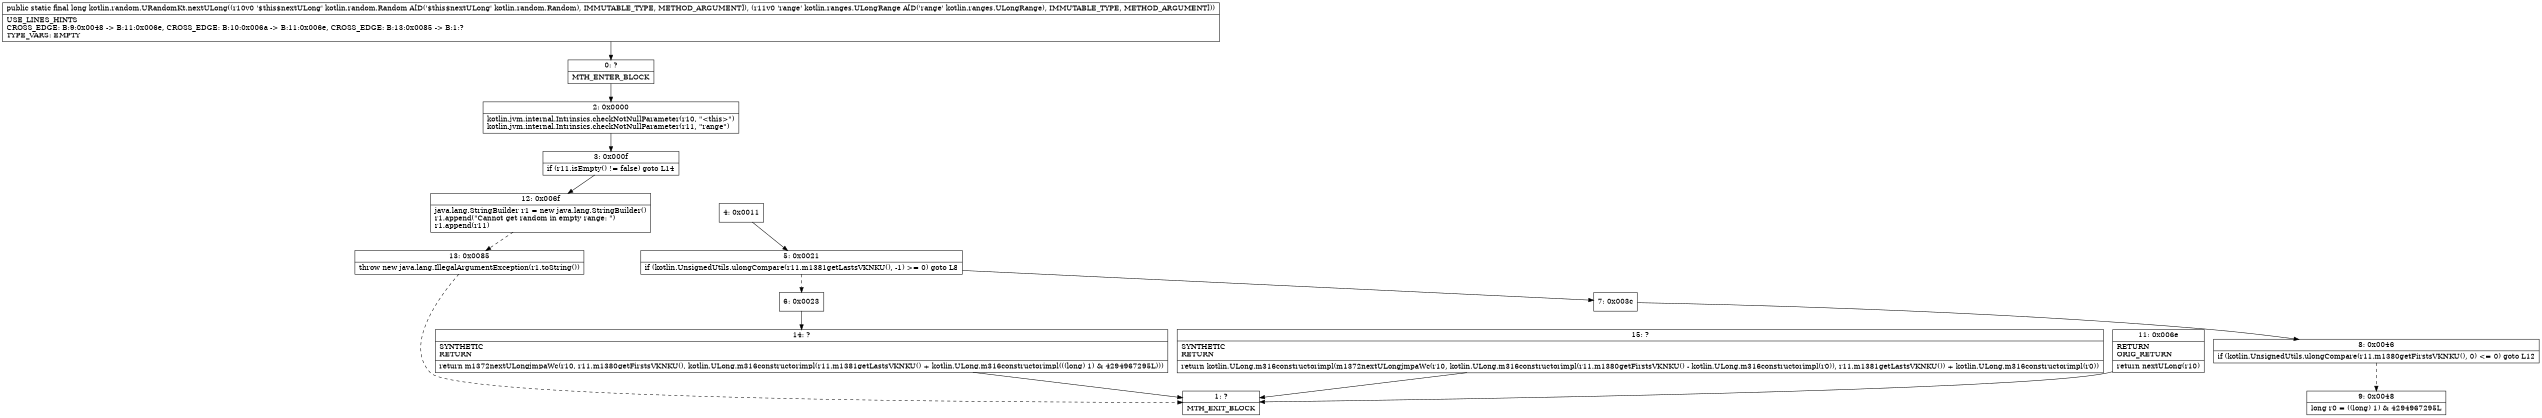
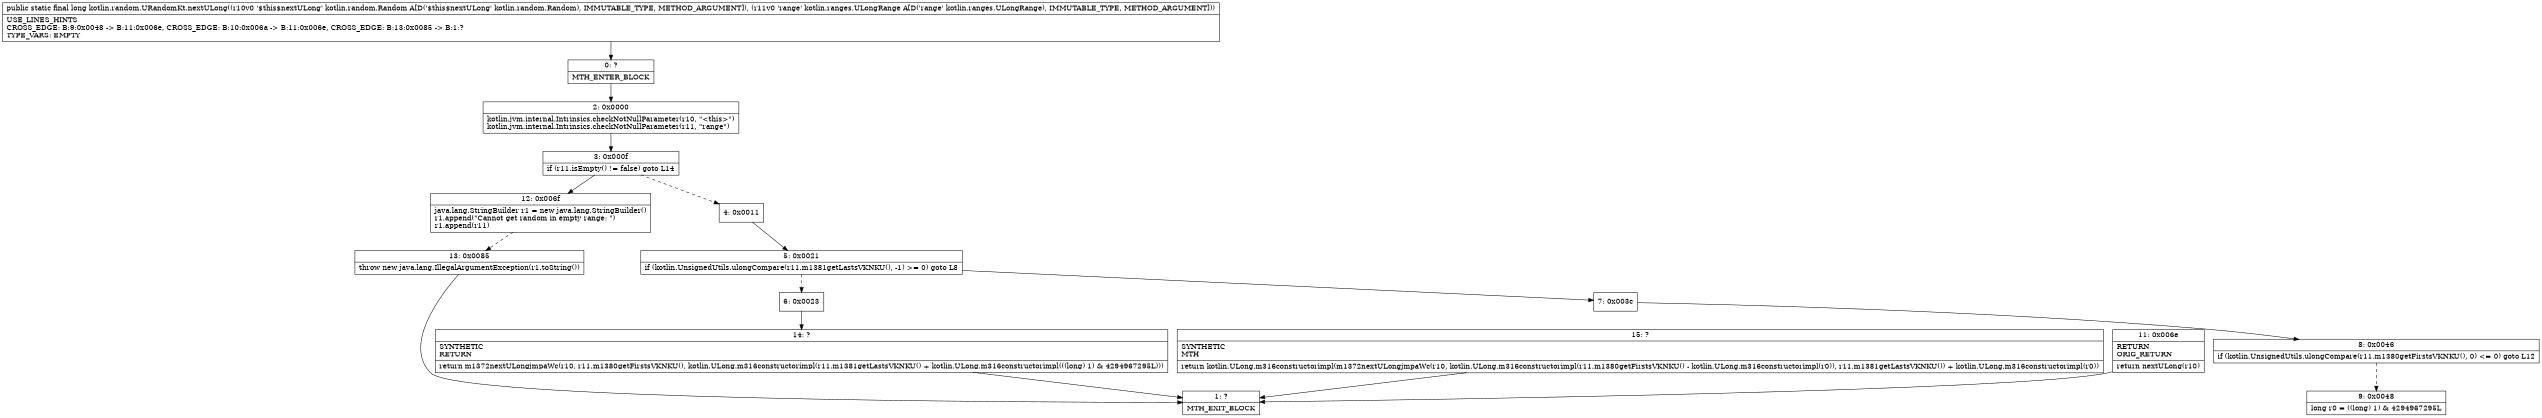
edge "3: 0x000f" -> "4: 0x0011": added
node "15: ?": text "RETURN" -> "MTH"
edge "13: 0x0085" -> "1: ?": style dashed -> solid
